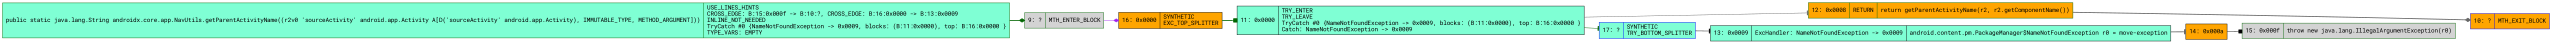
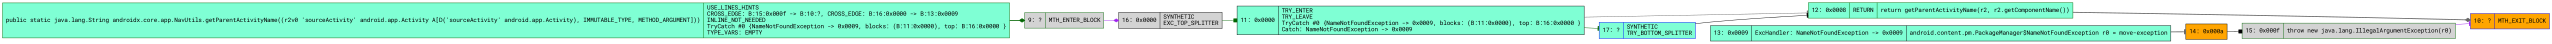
node "12: 0x0008": fillcolor orange -> aquamarine
node "16: 0x0000": fillcolor orange -> lightgrey
edge "16: 0x0000" -> "11: 0x0000": style bold -> solid
edge "15: 0x000f" -> "10: ?": added
edge "17: ?" -> "13: 0x0009": now "17: ?" -> "12: 0x0008"
